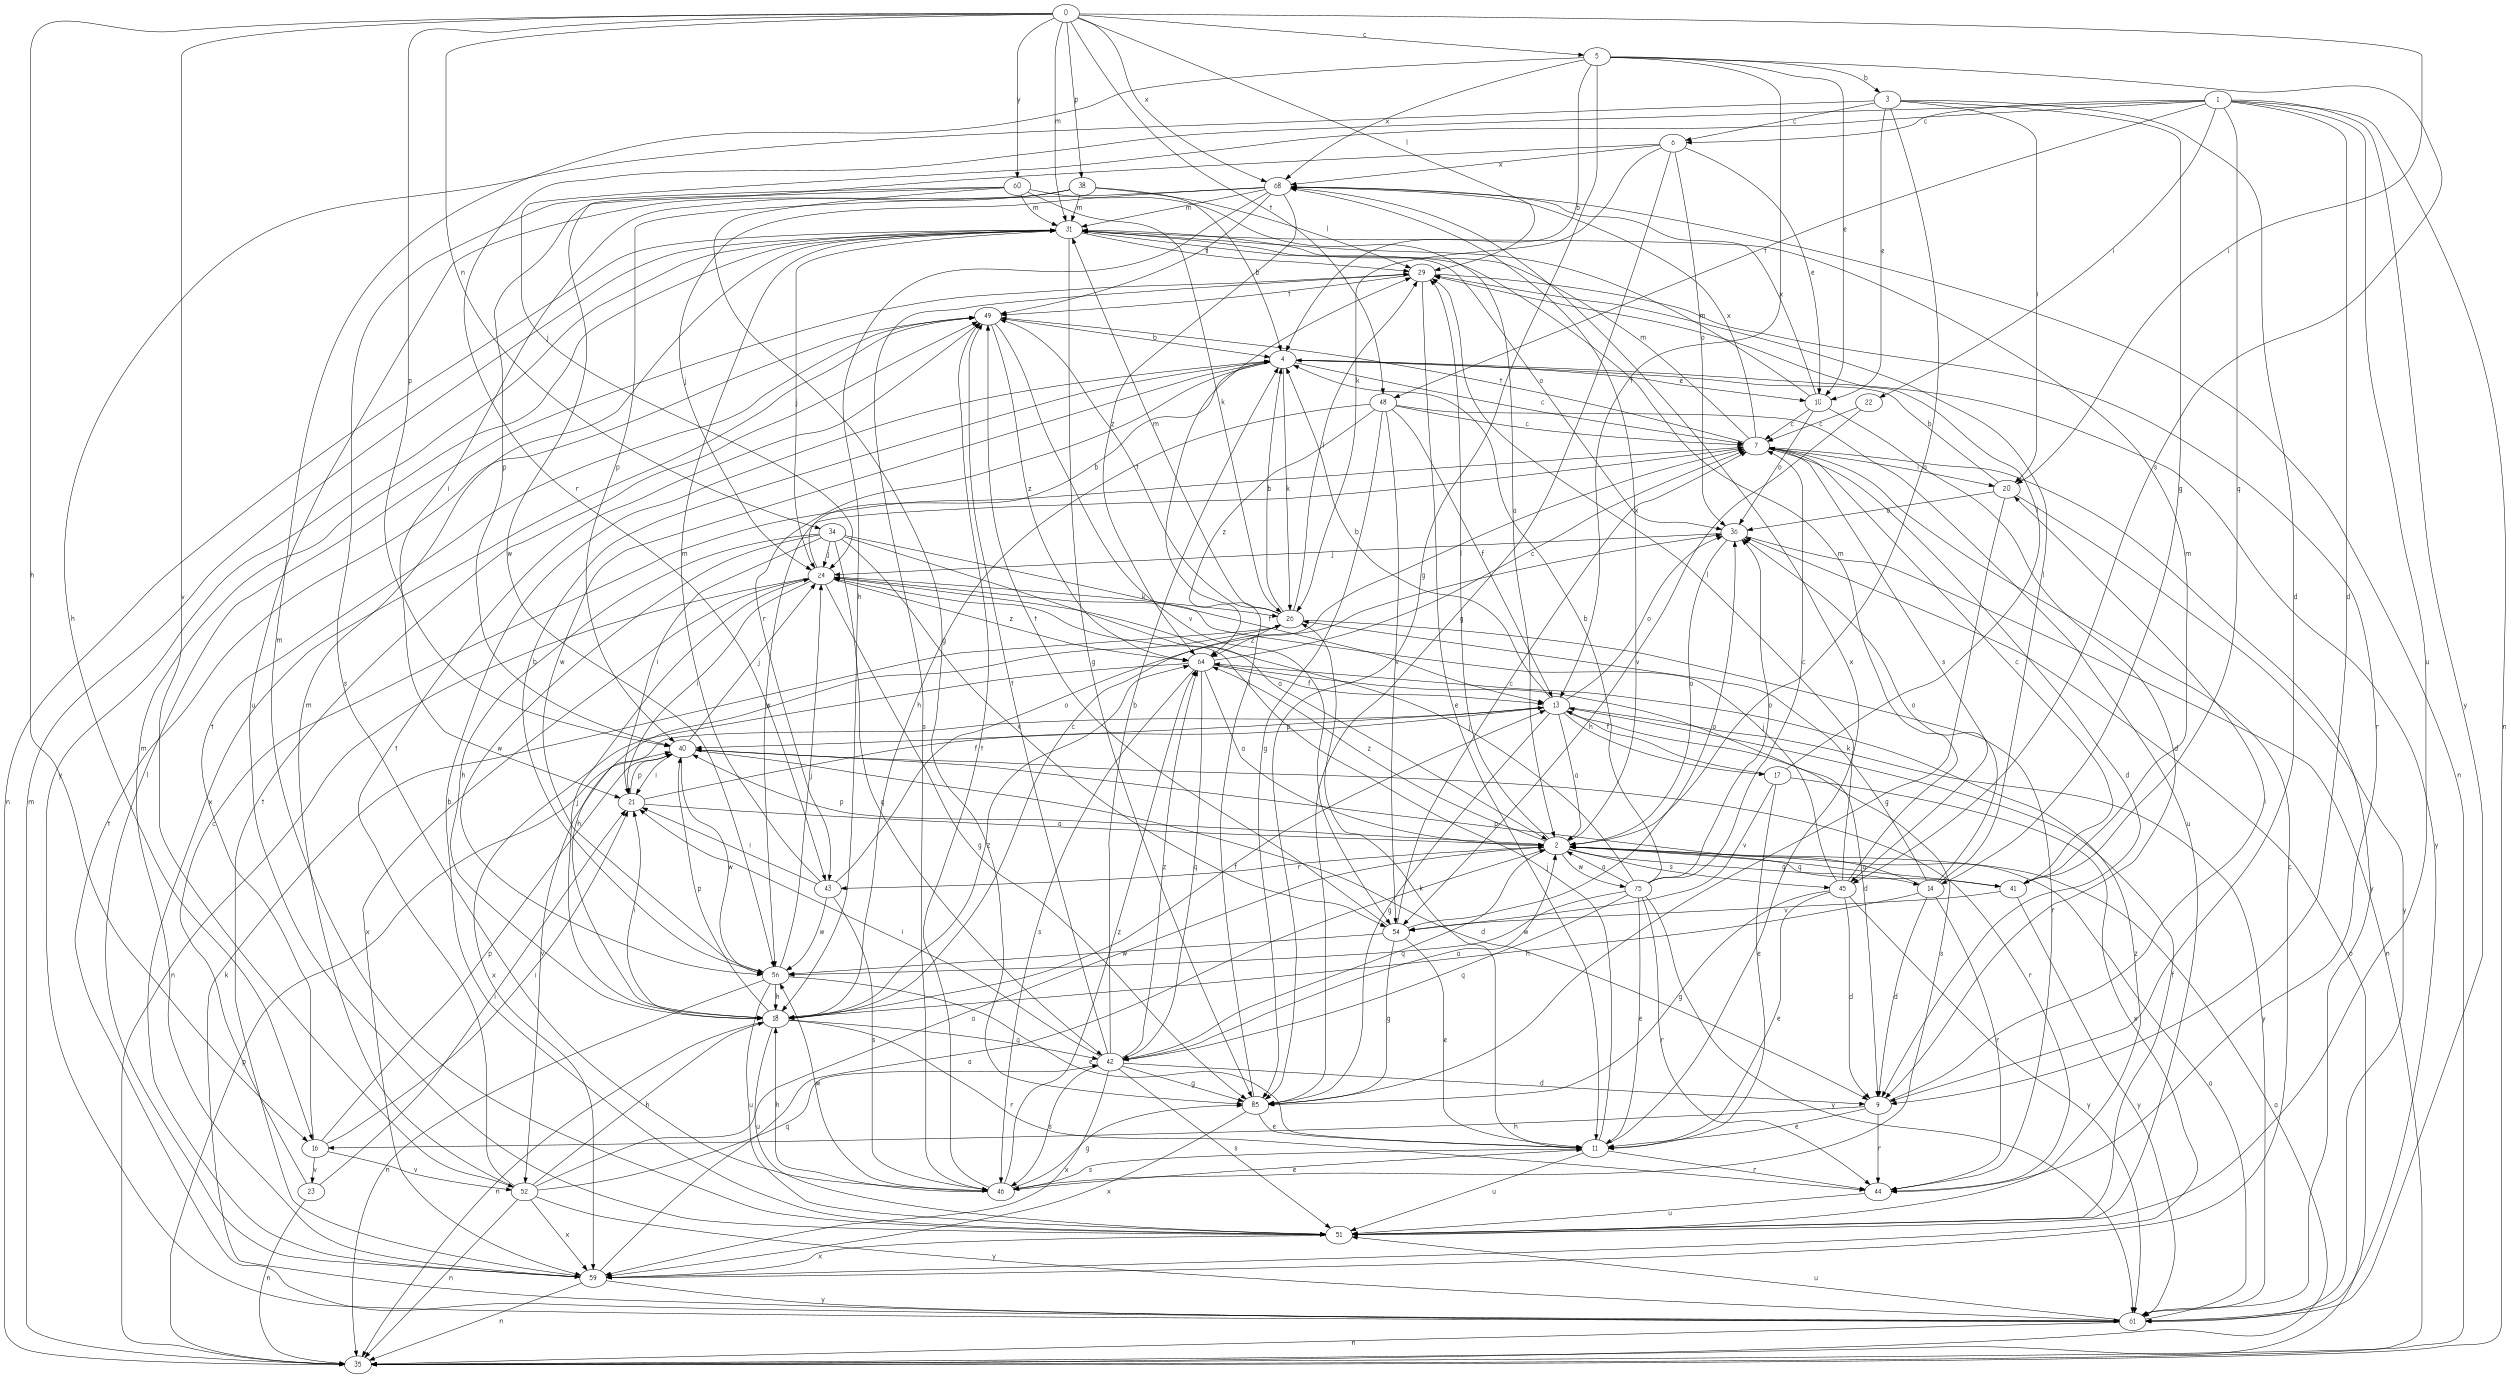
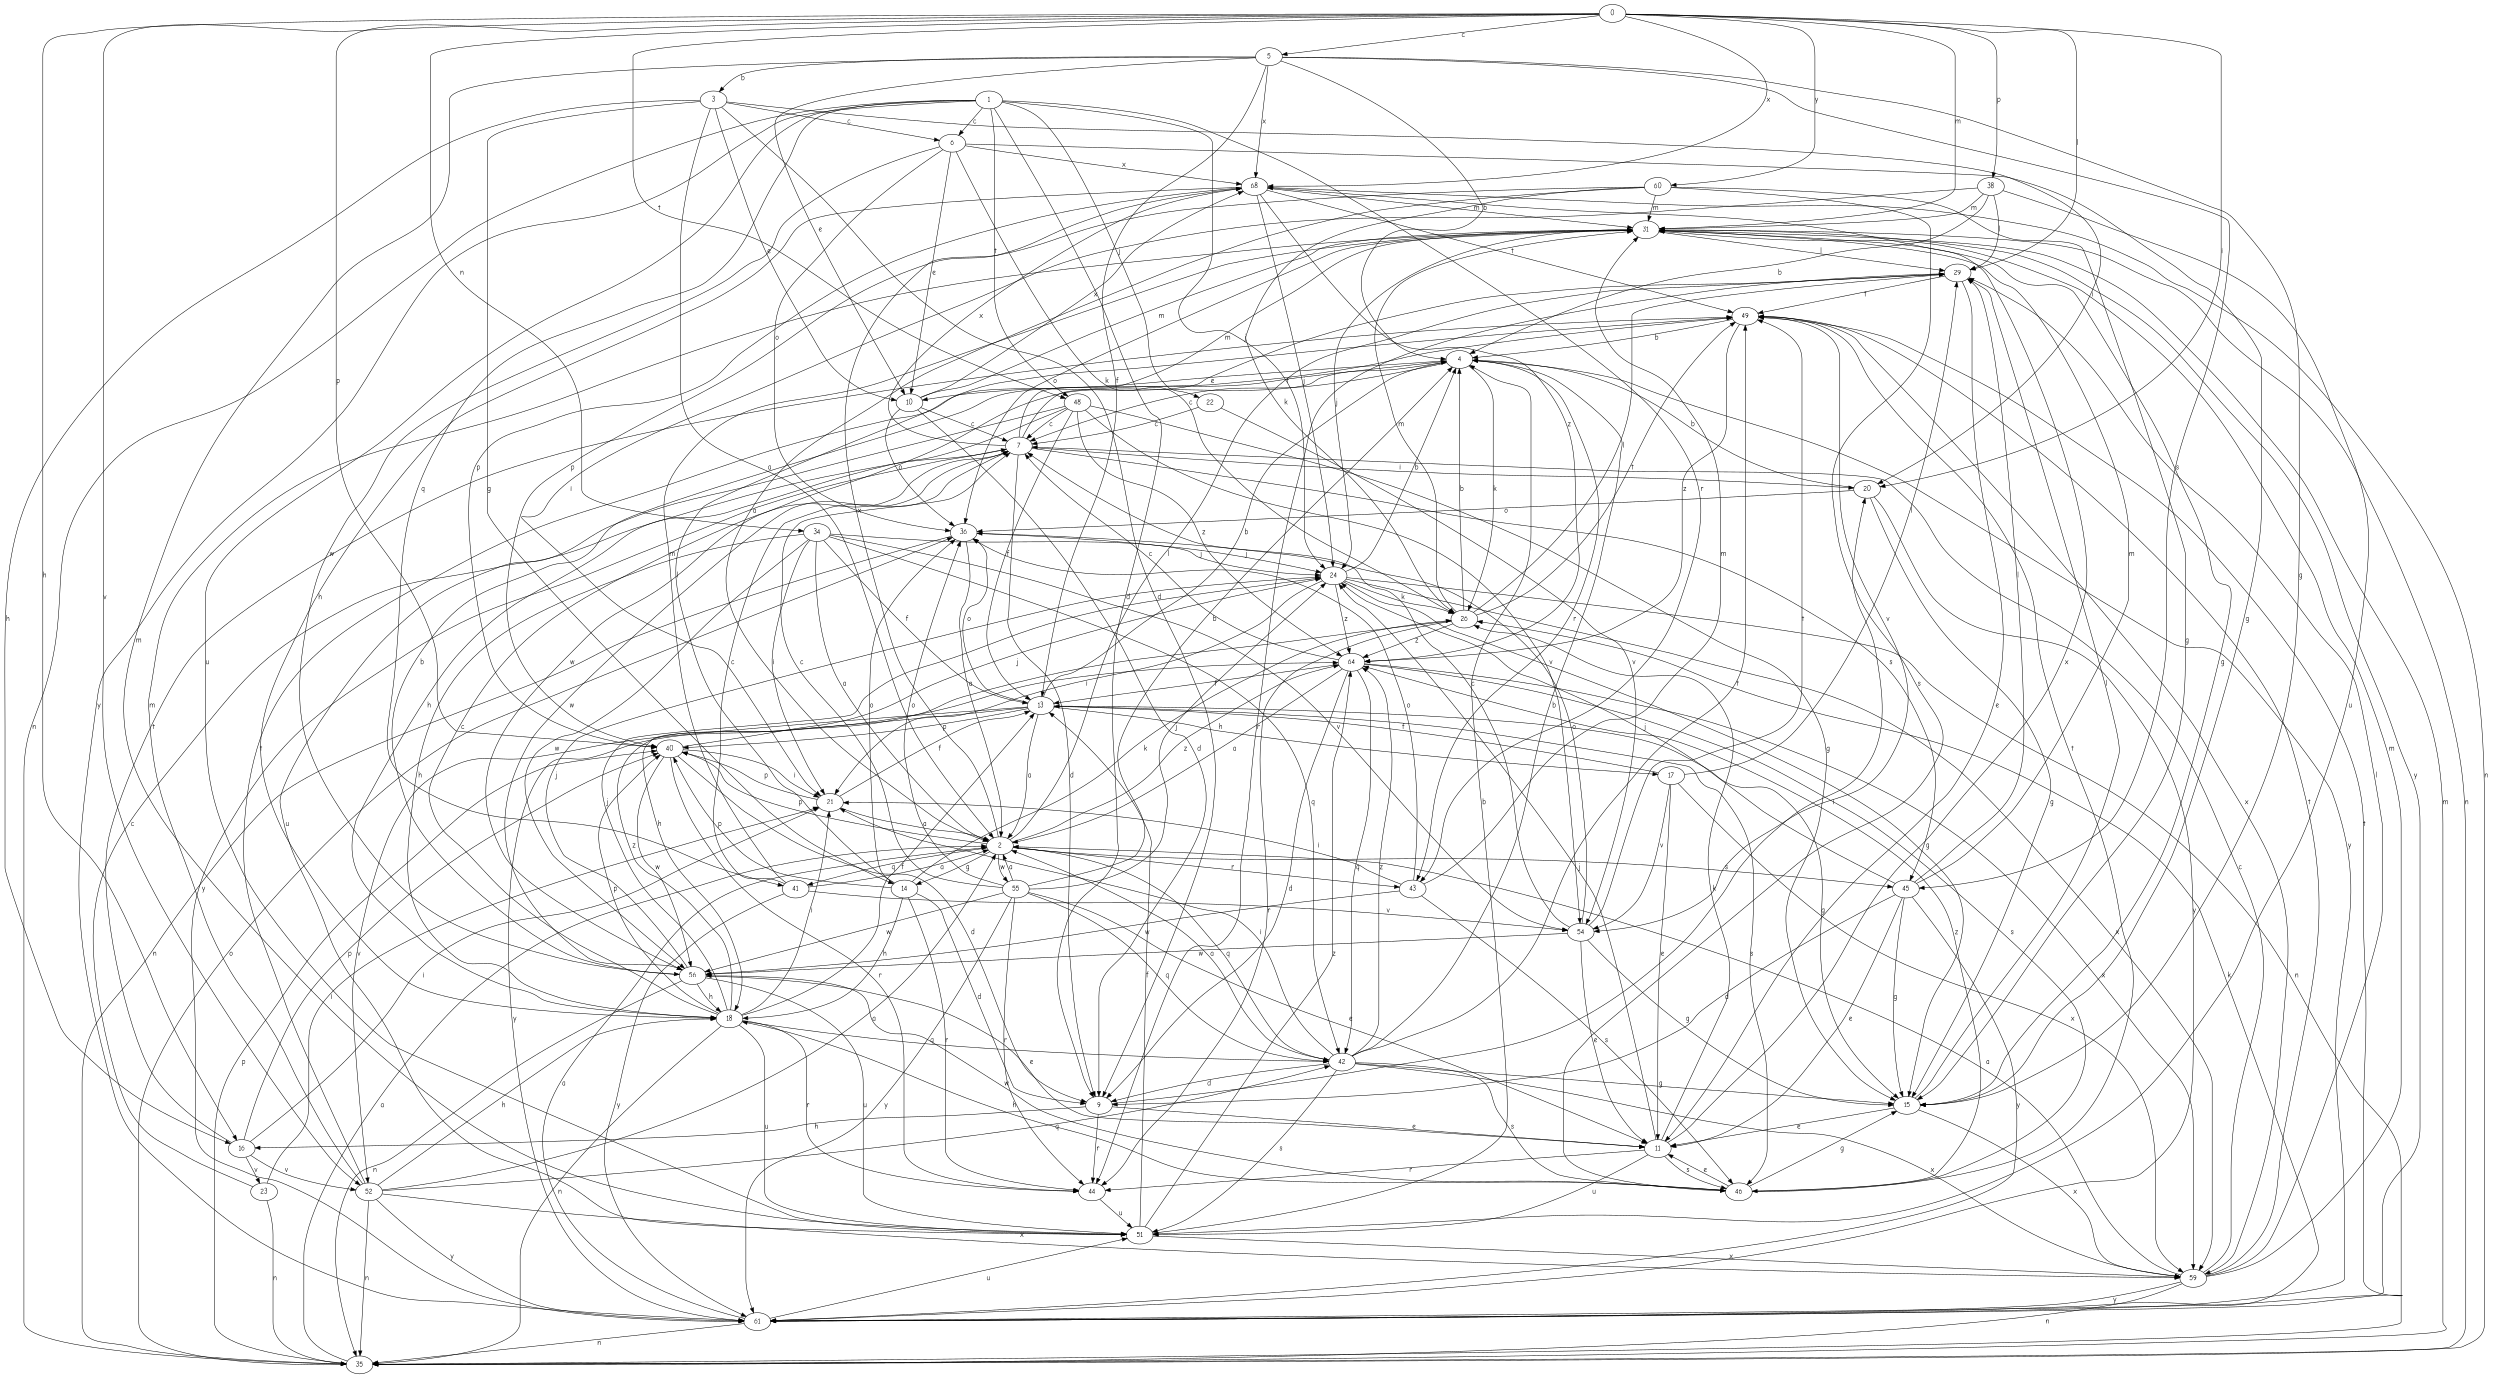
edge "1" -> "22": label "i" -> "j"
edge "29" -> "46": removed, label "s"
node "75": label "75" -> "55"
node "85": label "85" -> "15"
